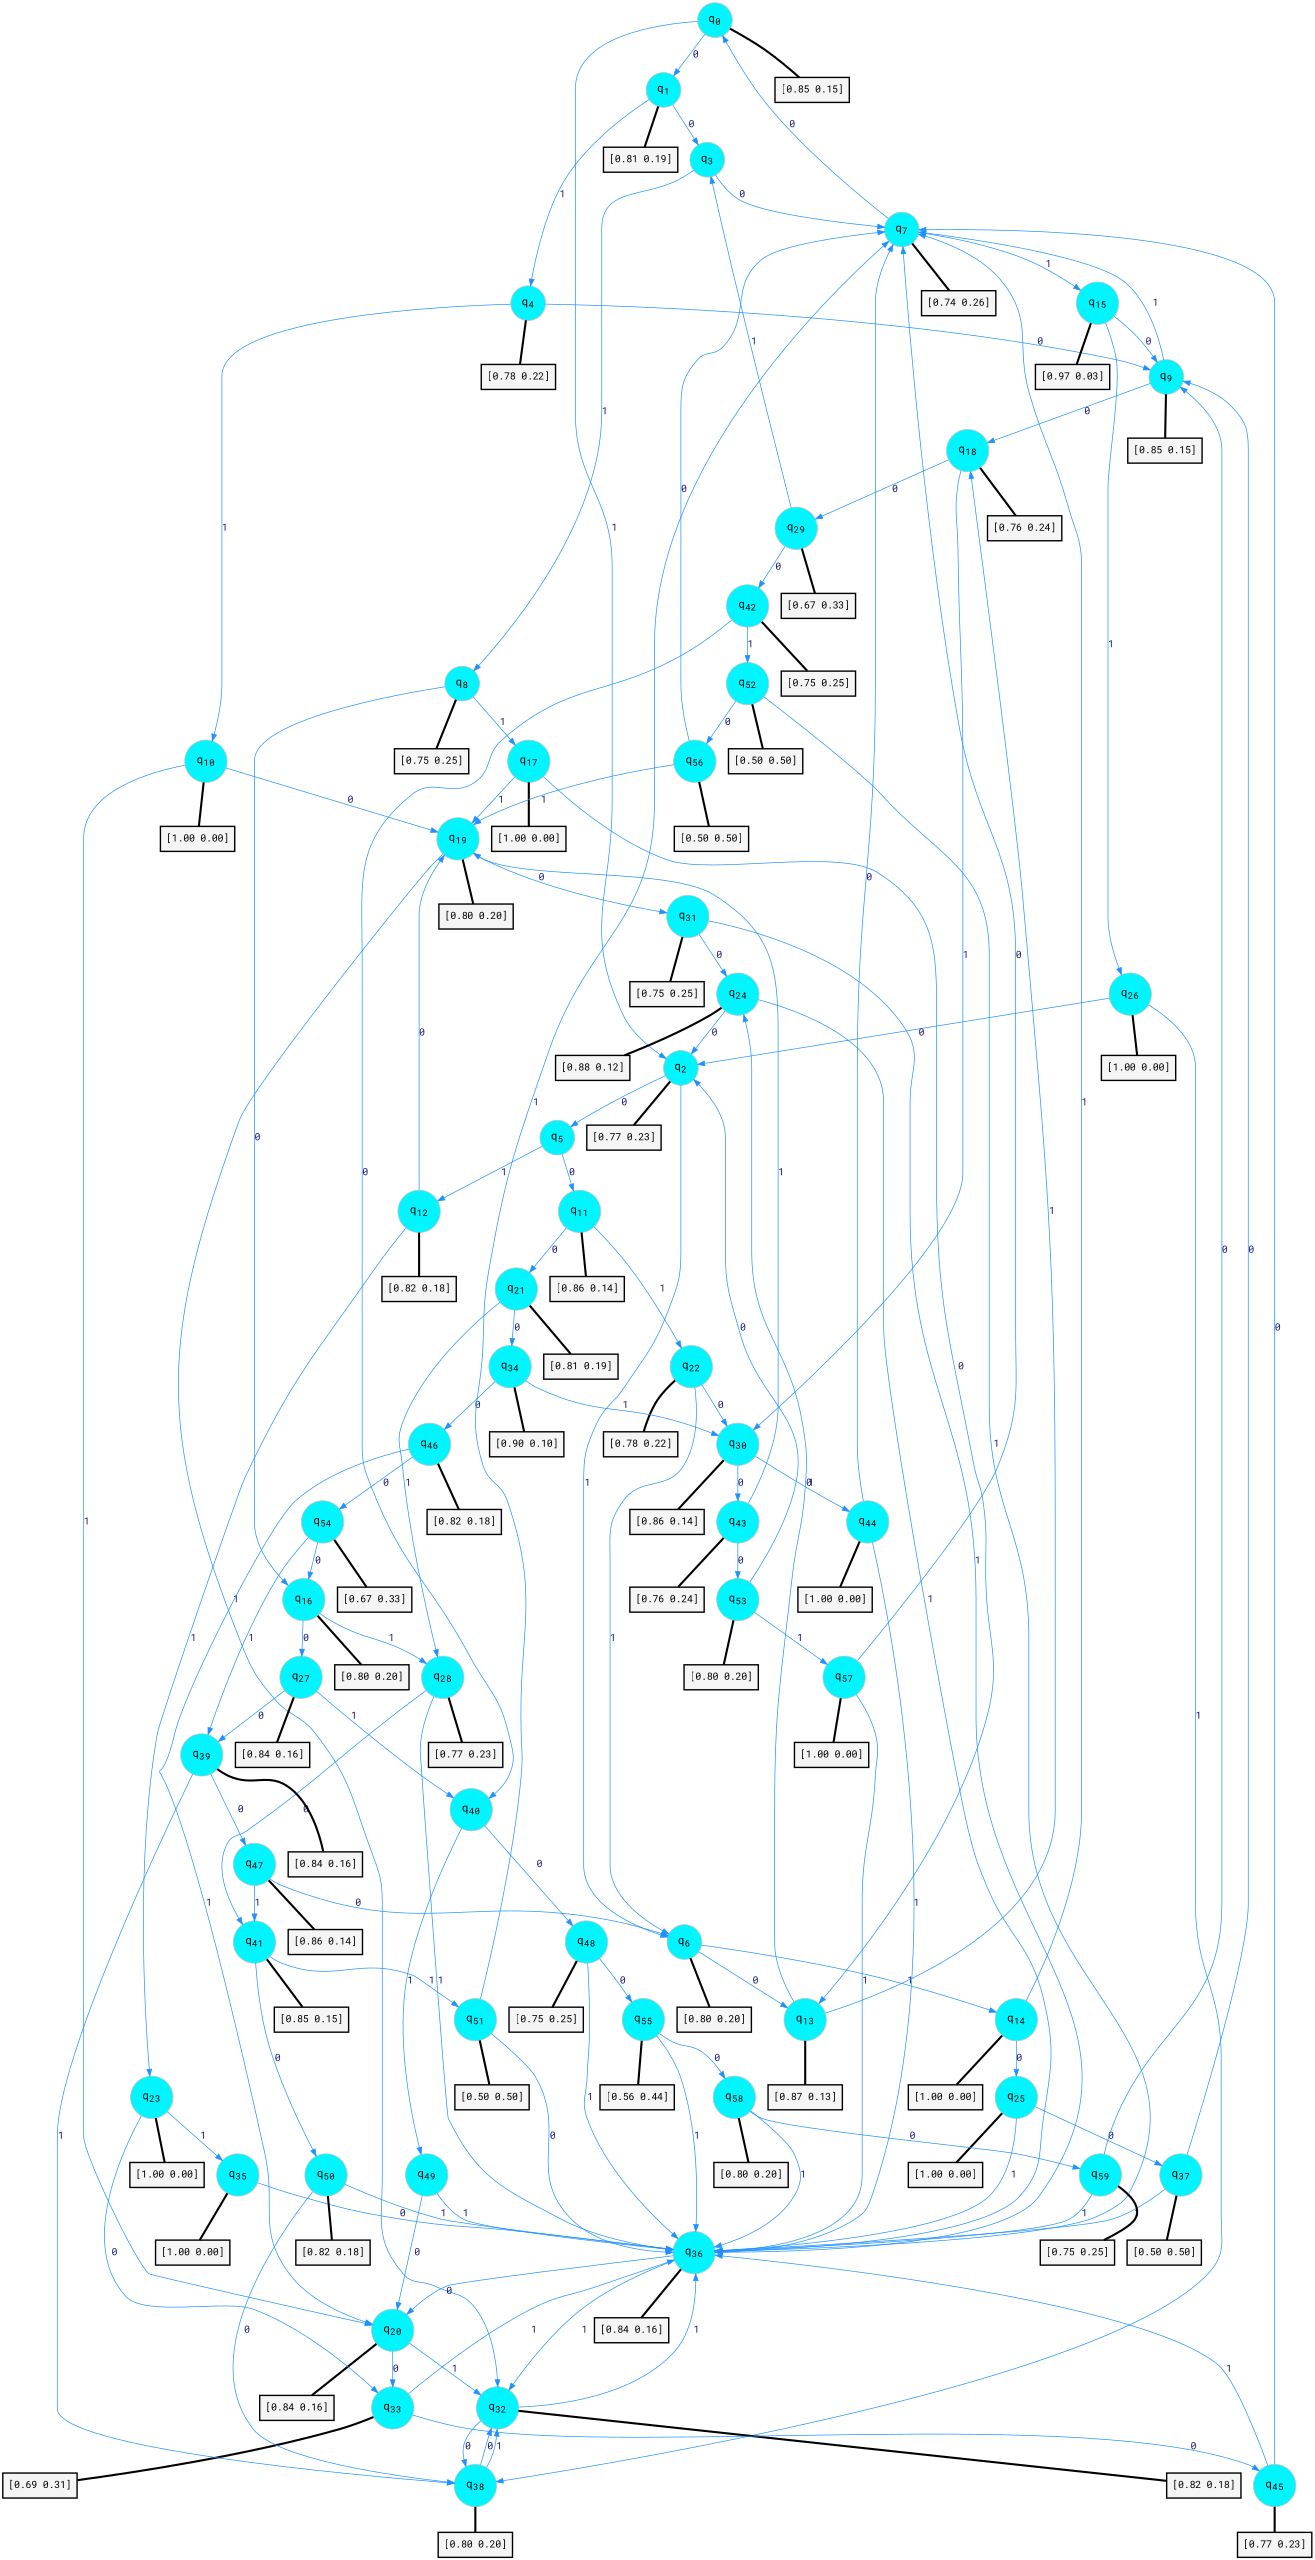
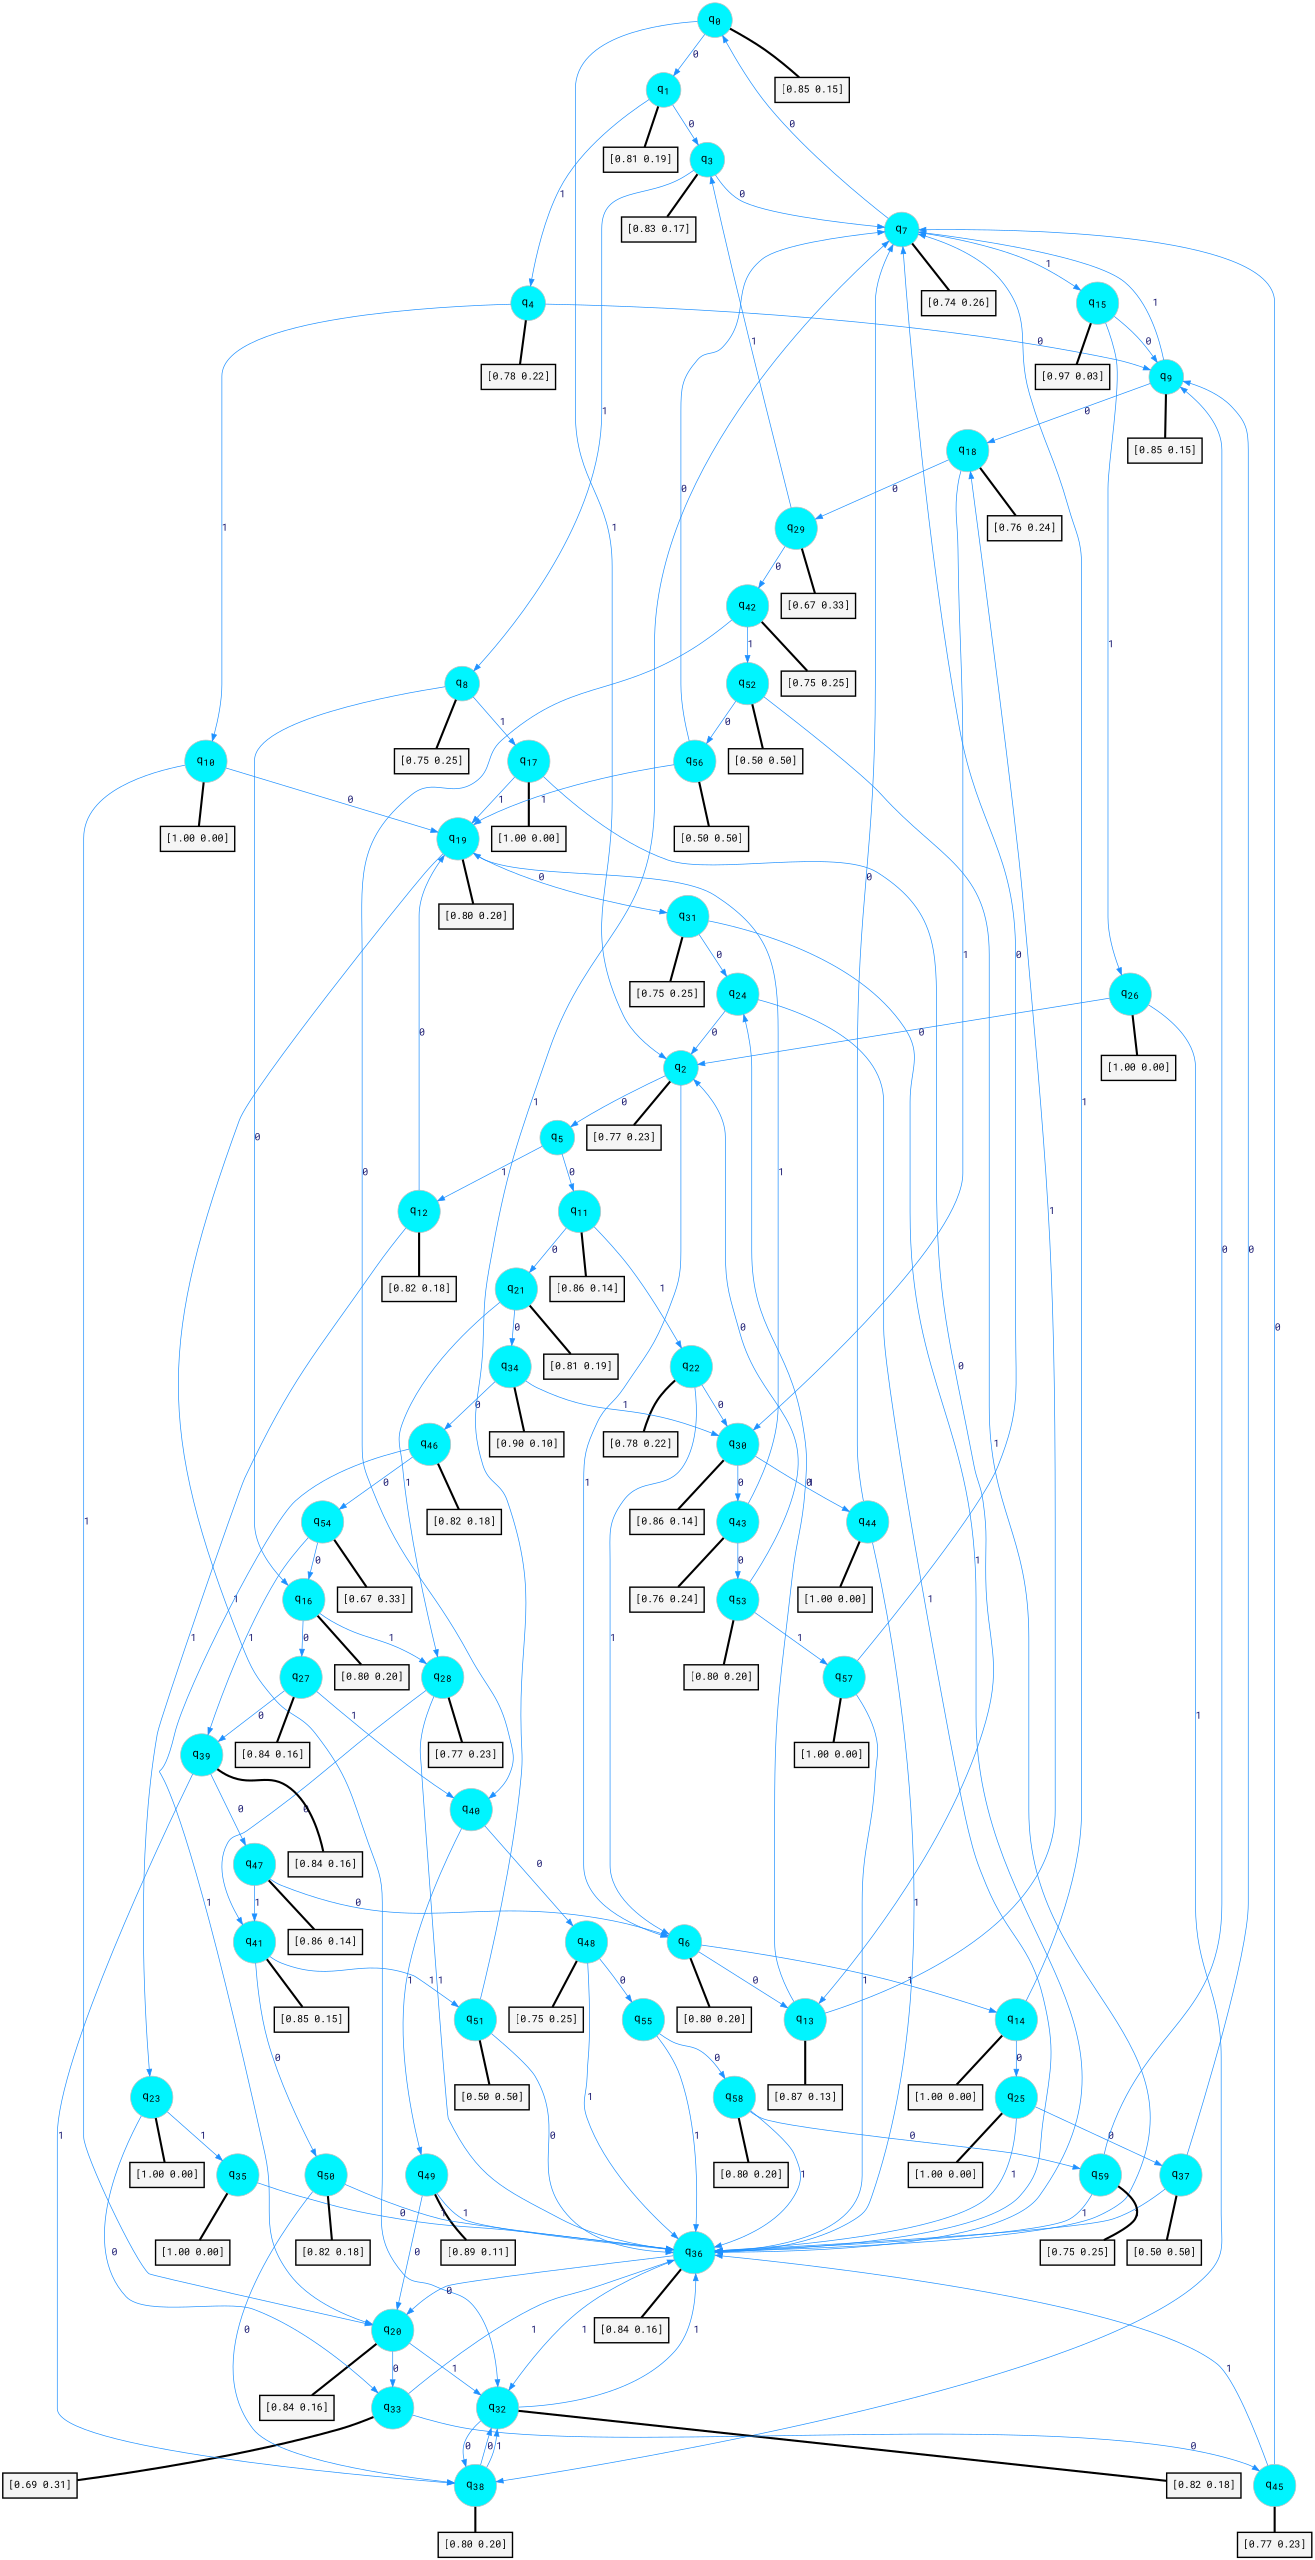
node "[0.83 0.17]": added
node "[0.88 0.12]": removed
node "[0.56 0.44]": removed
node "[0.89 0.11]": added
